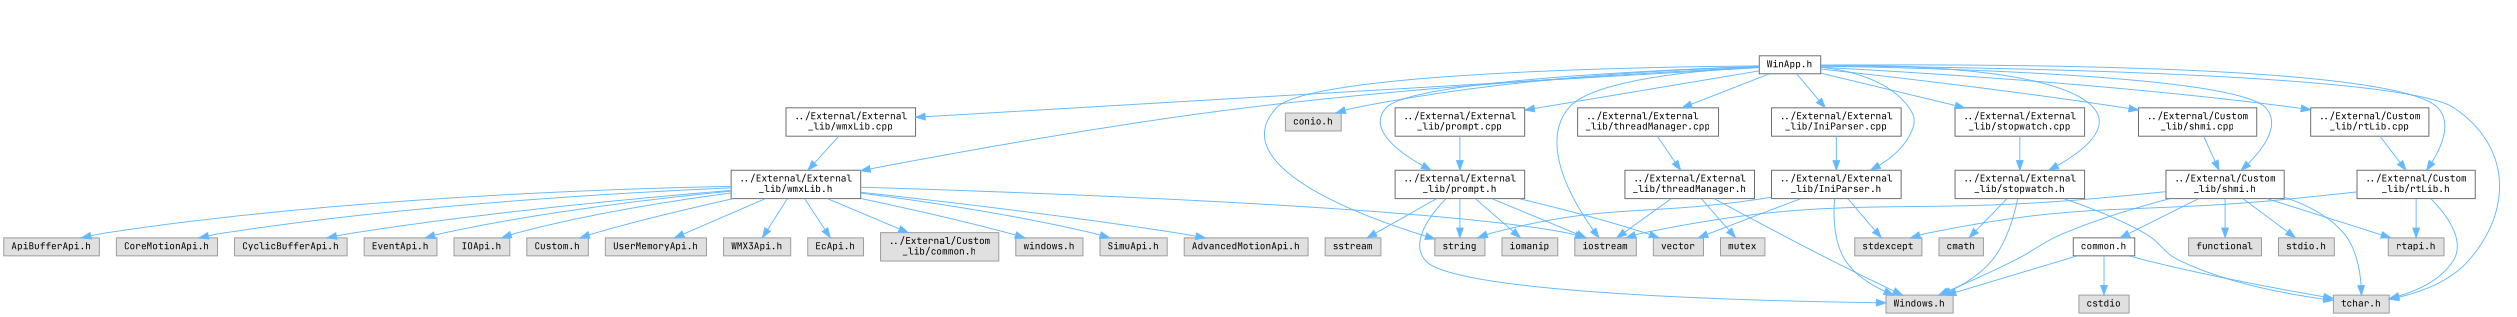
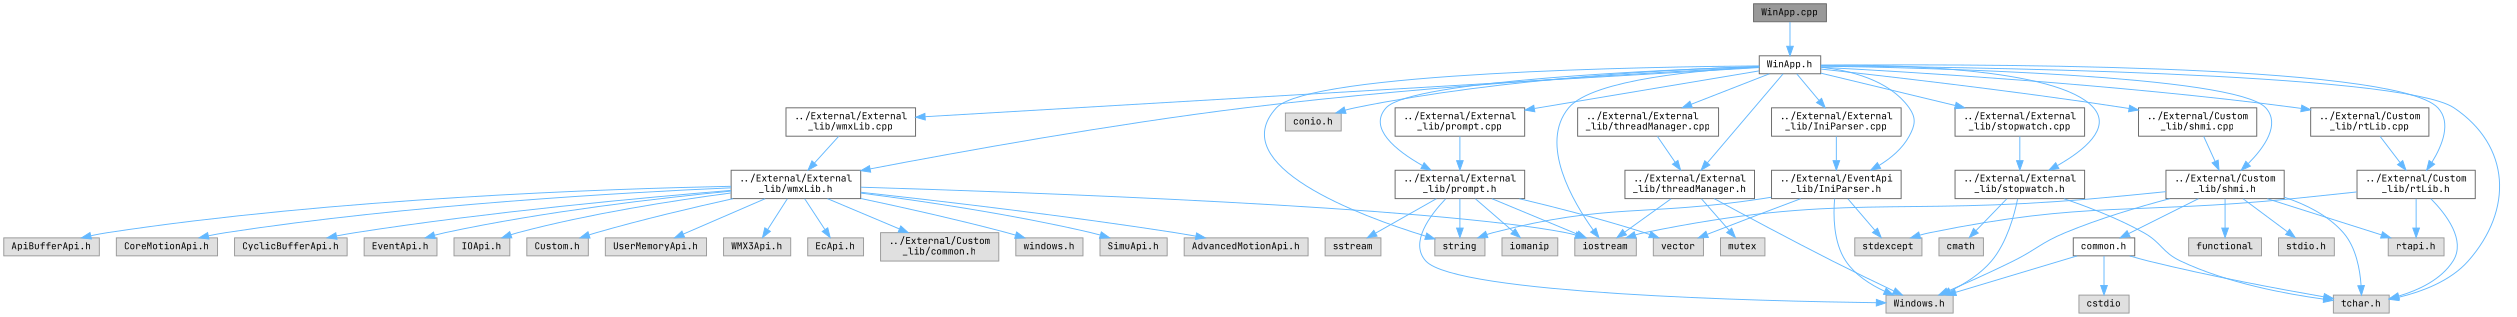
node "WinApp.cpp": added
edge "WinApp.h" -> "../External/External _lib/threadManager.h": added
node "../External/External _lib/IniParser.h": label "../External/External _lib/IniParser.h" -> "../External/EventApi _lib/IniParser.h"
